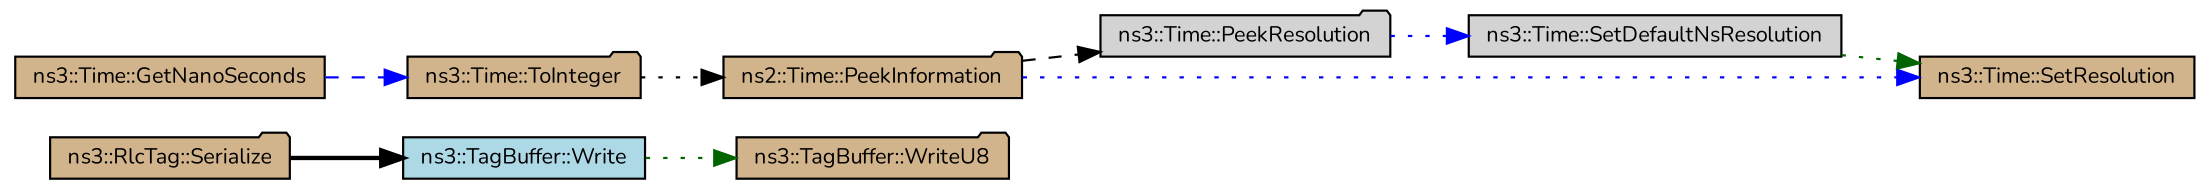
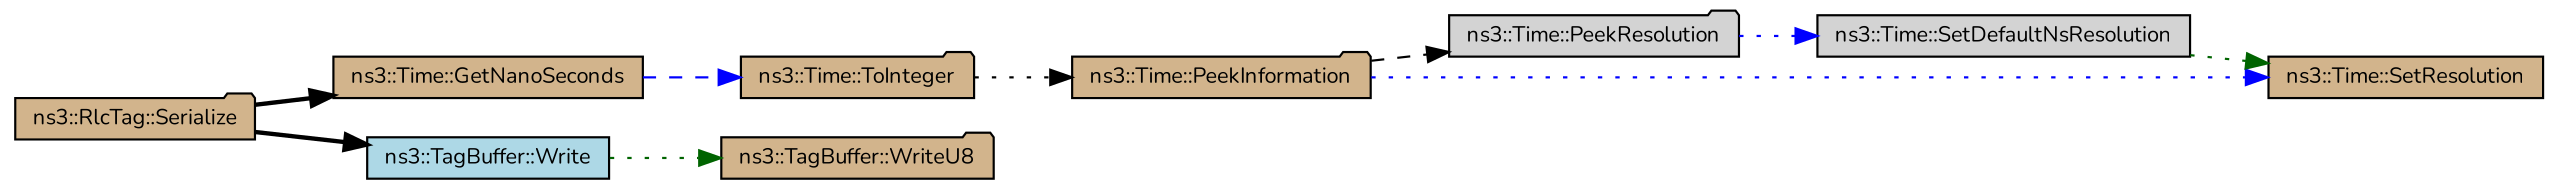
node "ns2::Time::PeekInformation": label "ns2::Time::PeekInformation" -> "ns3::Time::PeekInformation"
edge "ns3::RlcTag::Serialize" -> "ns3::Time::GetNanoSeconds": added
